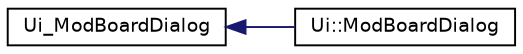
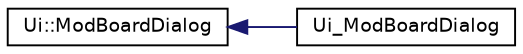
edge "Ui::ModBoardDialog" -> "Ui_ModBoardDialog": reversed
